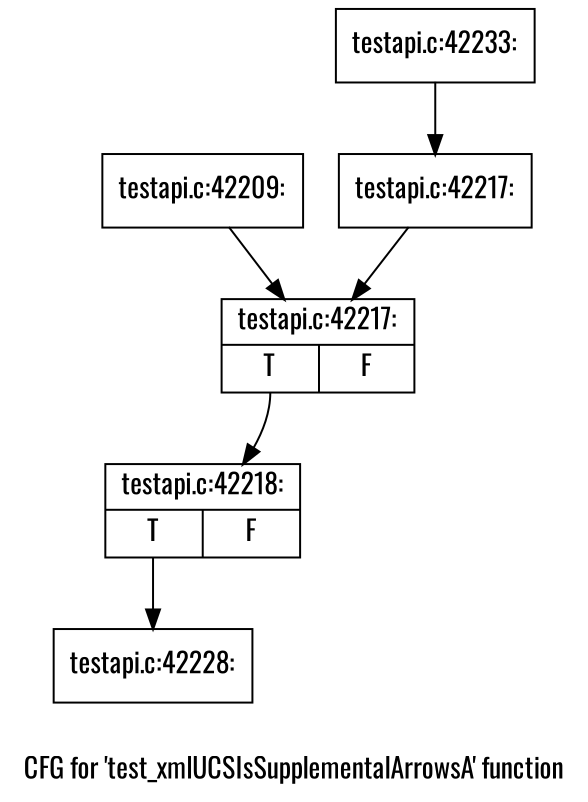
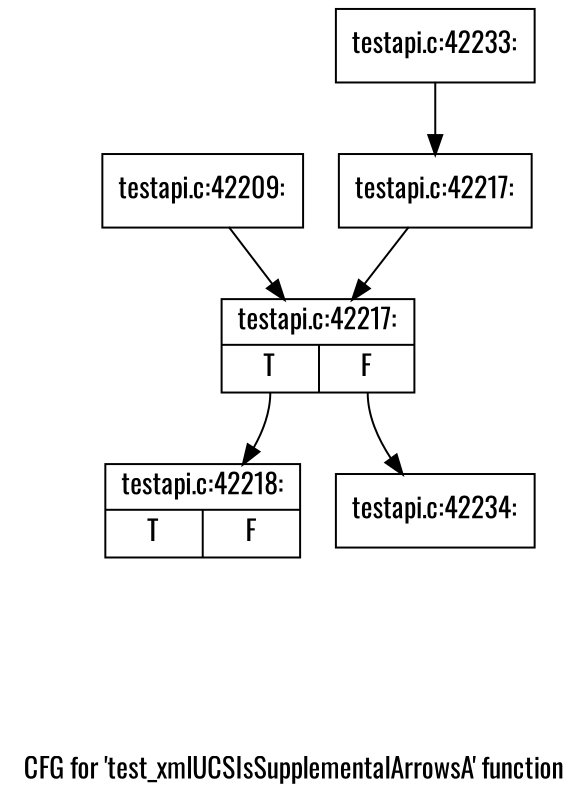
node "testapi.c:42234:": added
node "testapi.c:42228:": removed
